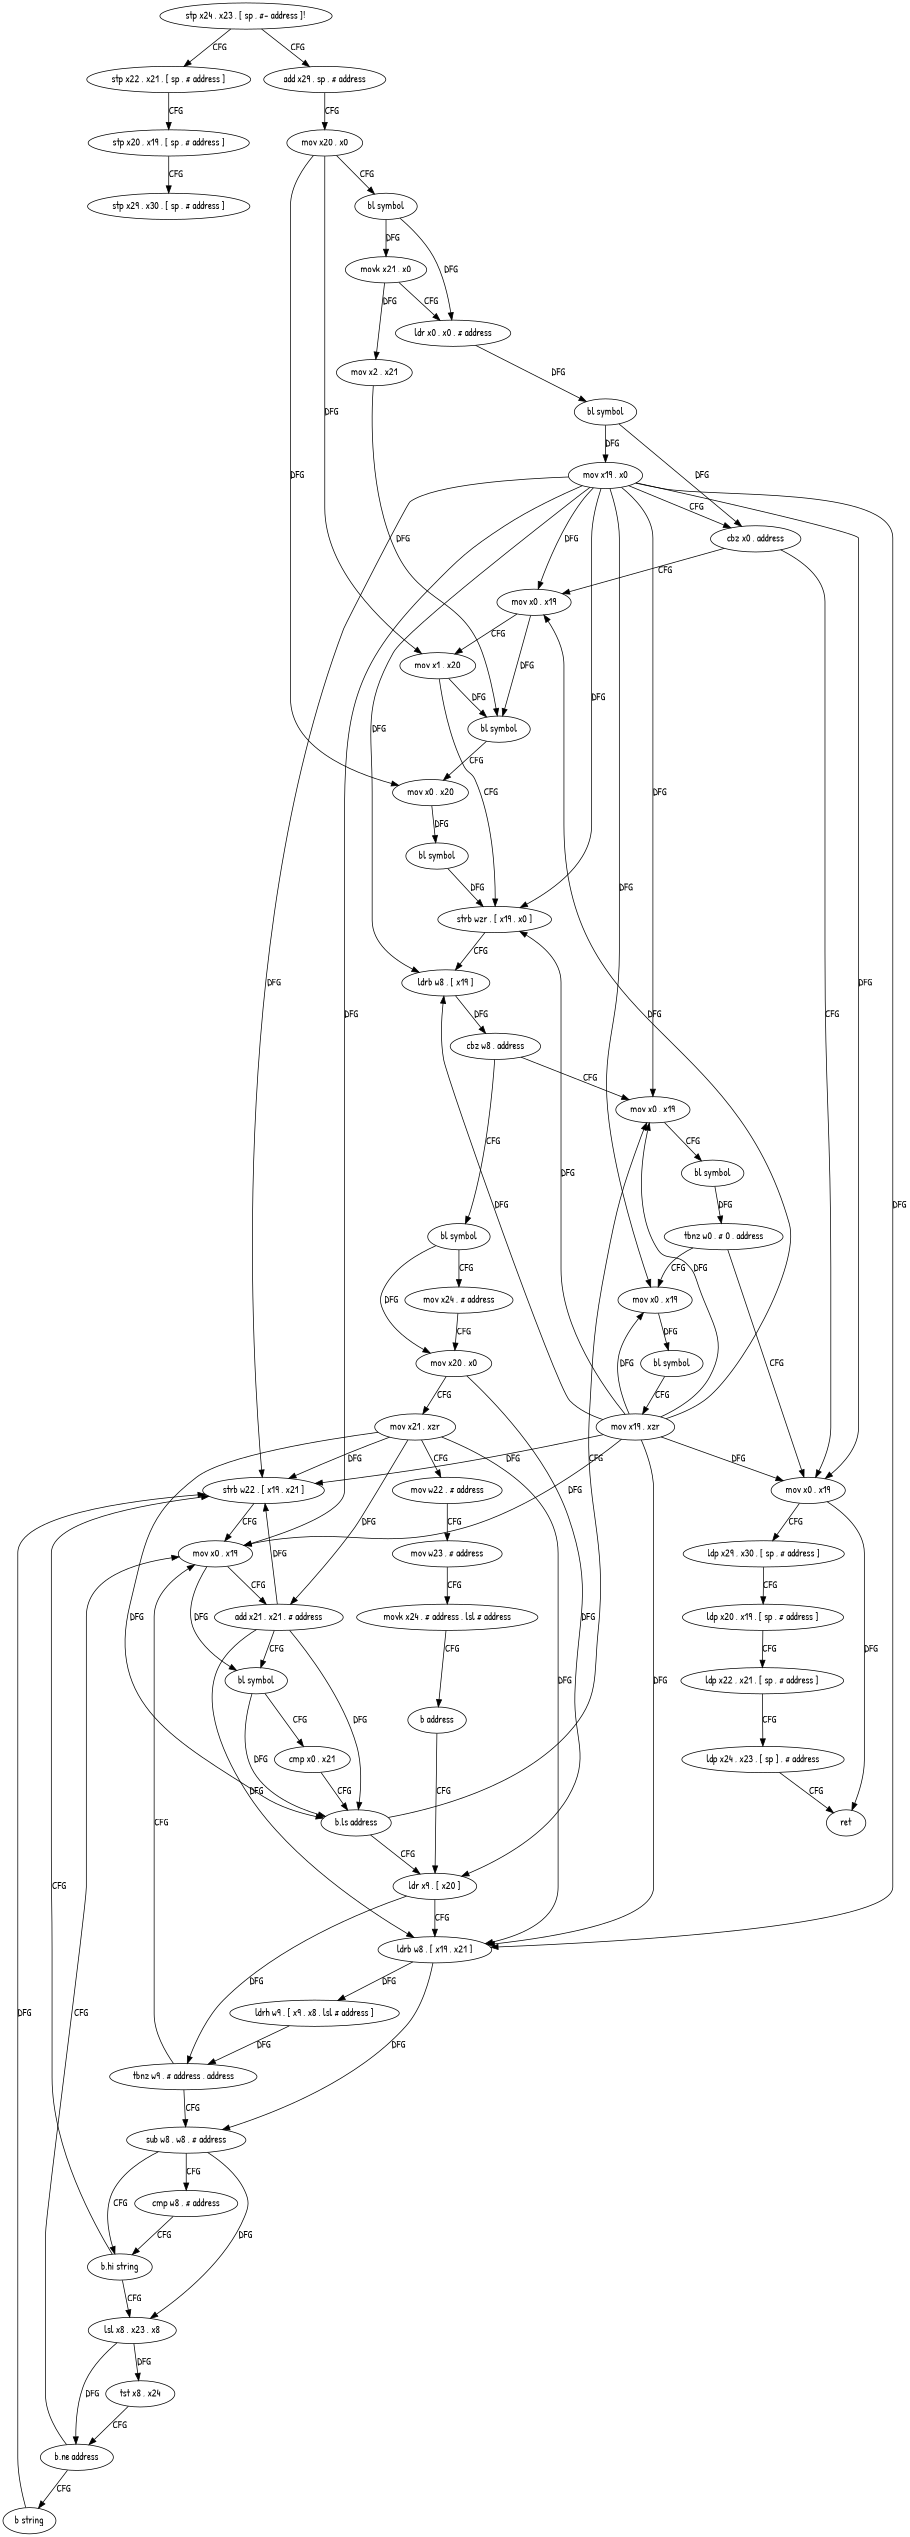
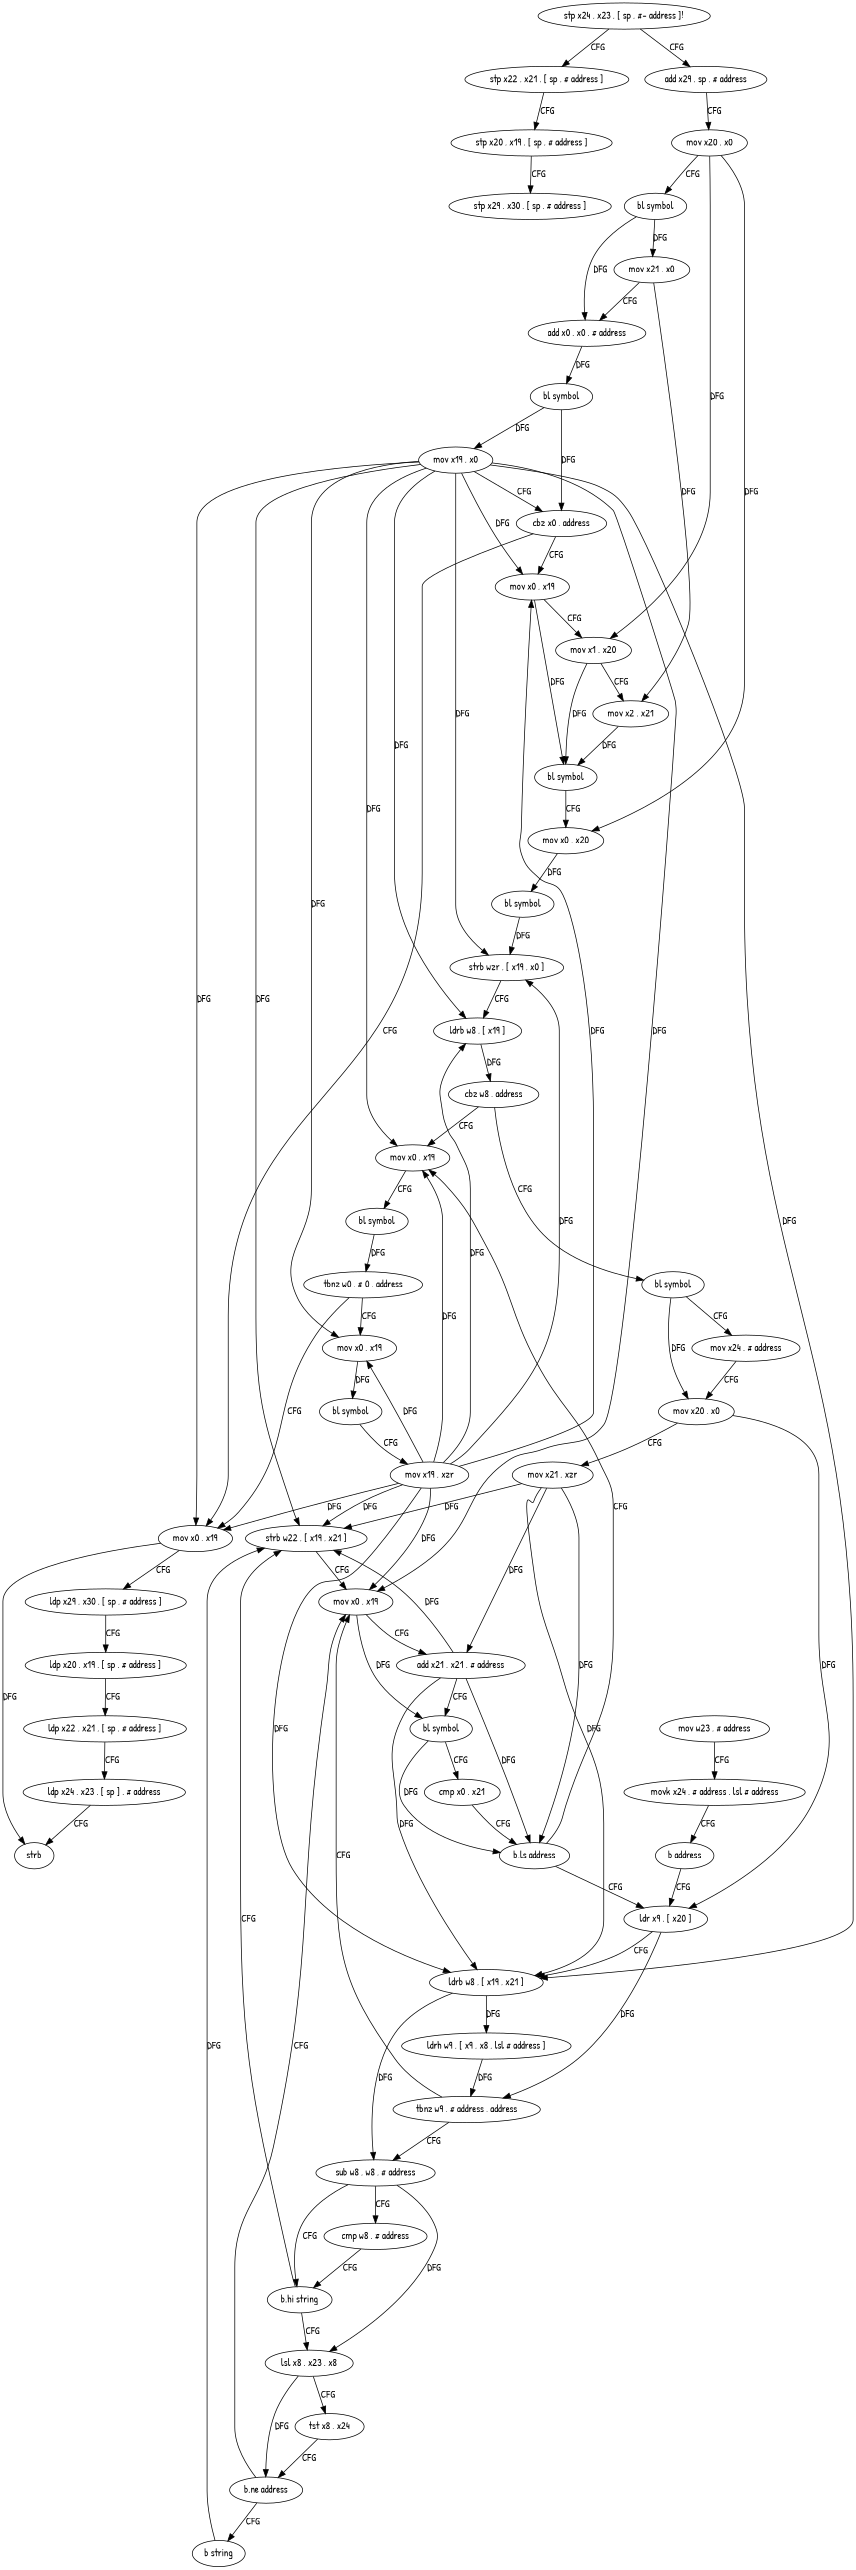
node "movk x21 , x0": label "movk x21 , x0" -> "mov x21 , x0"
node "ldr x0 , x0 , # address": label "ldr x0 , x0 , # address" -> "add x0 , x0 , # address"
edge "mov x1 , x20" -> "strb wzr , [ x19 , x0 ]": now "mov x1 , x20" -> "mov x2 , x21"
node "mov w22 , # address": removed
node "ret": label "ret" -> "strb"
edge "lsl x8 , x23 , x8" -> "tst x8 , x24": label "DFG" -> "CFG"
